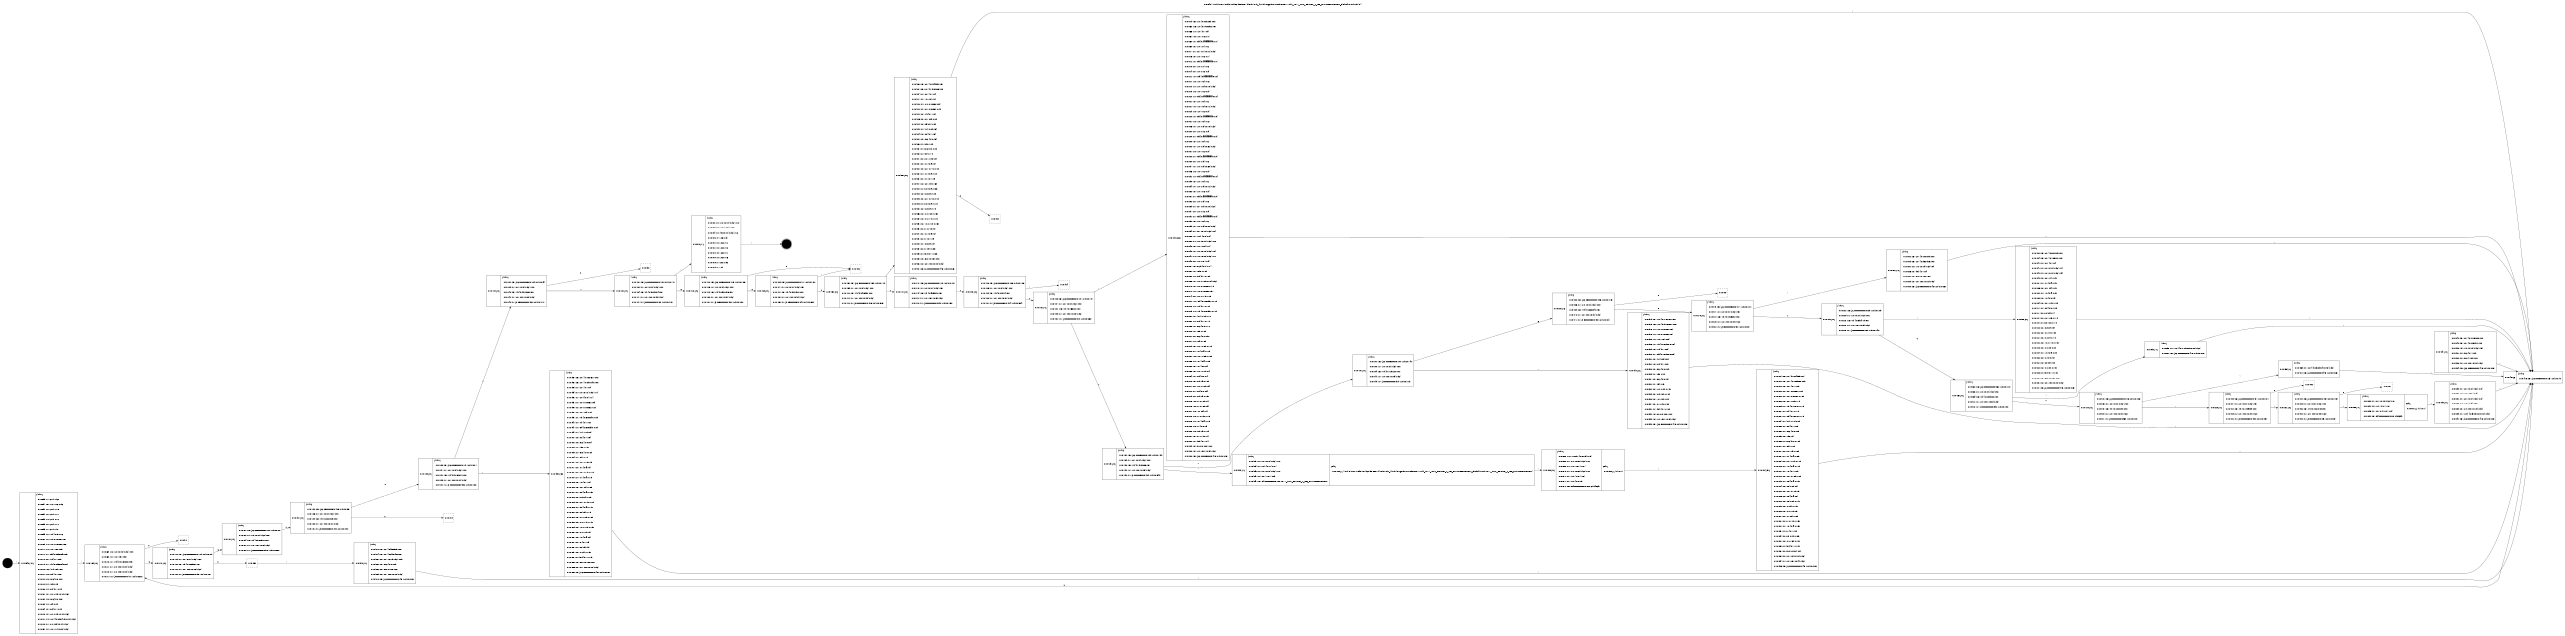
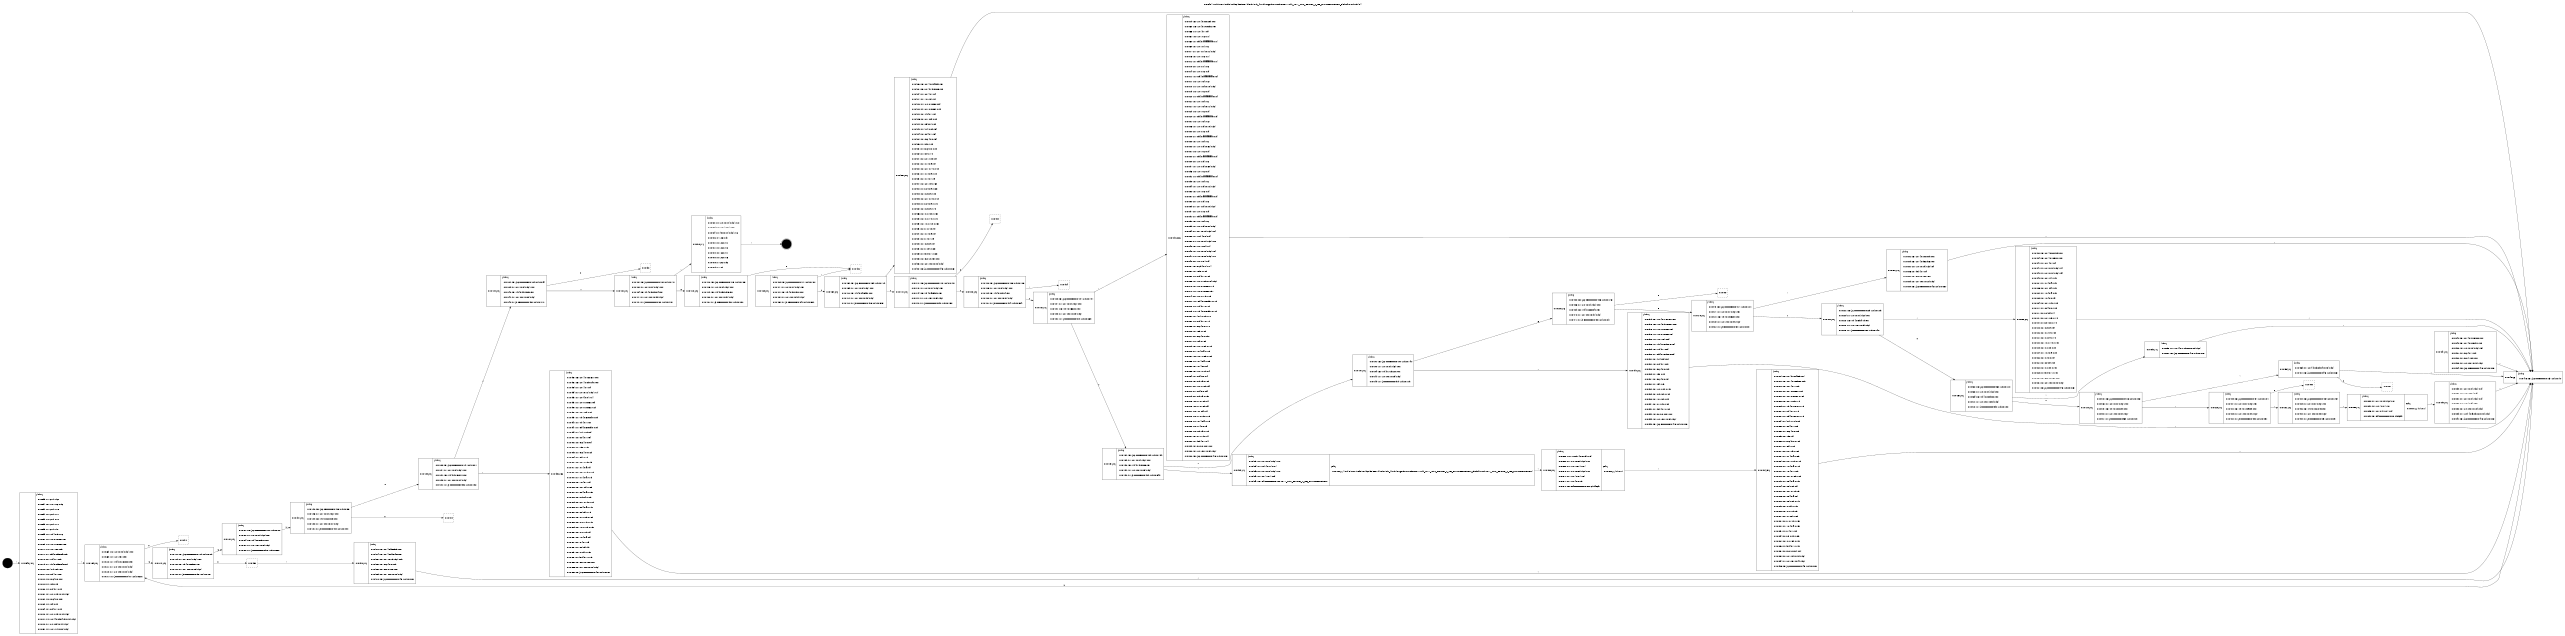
edge "0x401b65 [134]" -> "0x401d4e": now "0x401774 [28]" -> "0x401d4e"
edge "0x401720 [28]" -> "0x40173c [28]": removed, label "10"
edge "0x4018a8 [28]" -> "0x4018c4": now "0x401e5d [12]" -> "0x4018c4"
